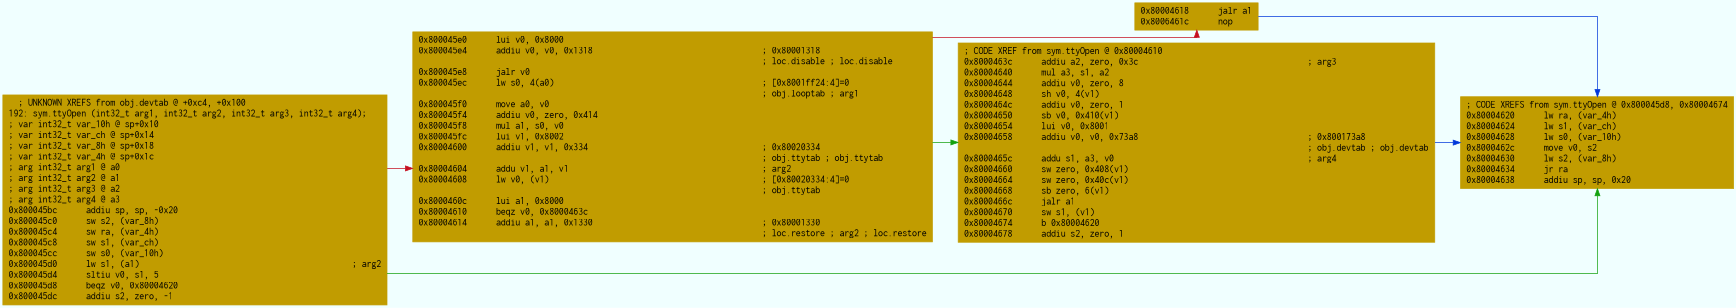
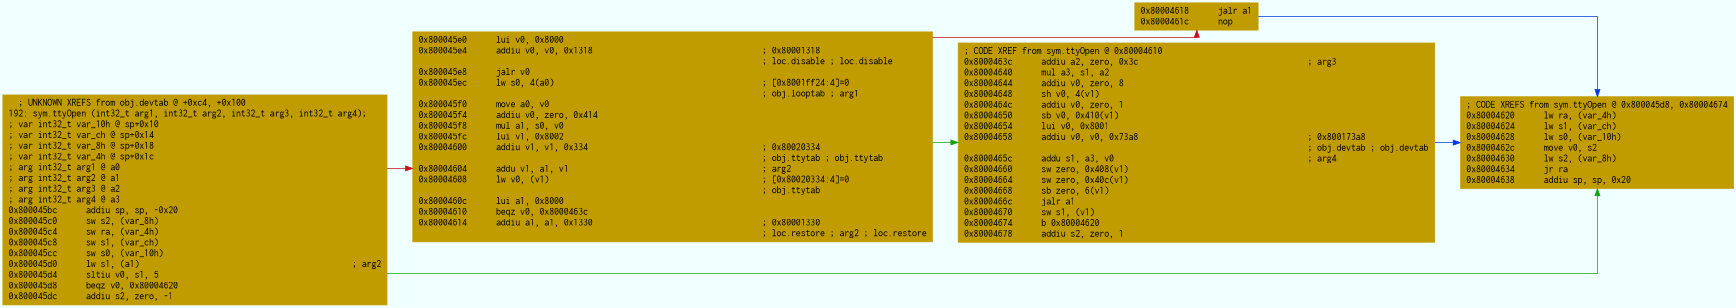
node "0x80004618      jalr a1 0x8006461c      nop": label "0x80004618      jalr a1 0x8006461c      nop" -> "0x80004618      jalr a1 0x8000461c      nop"
